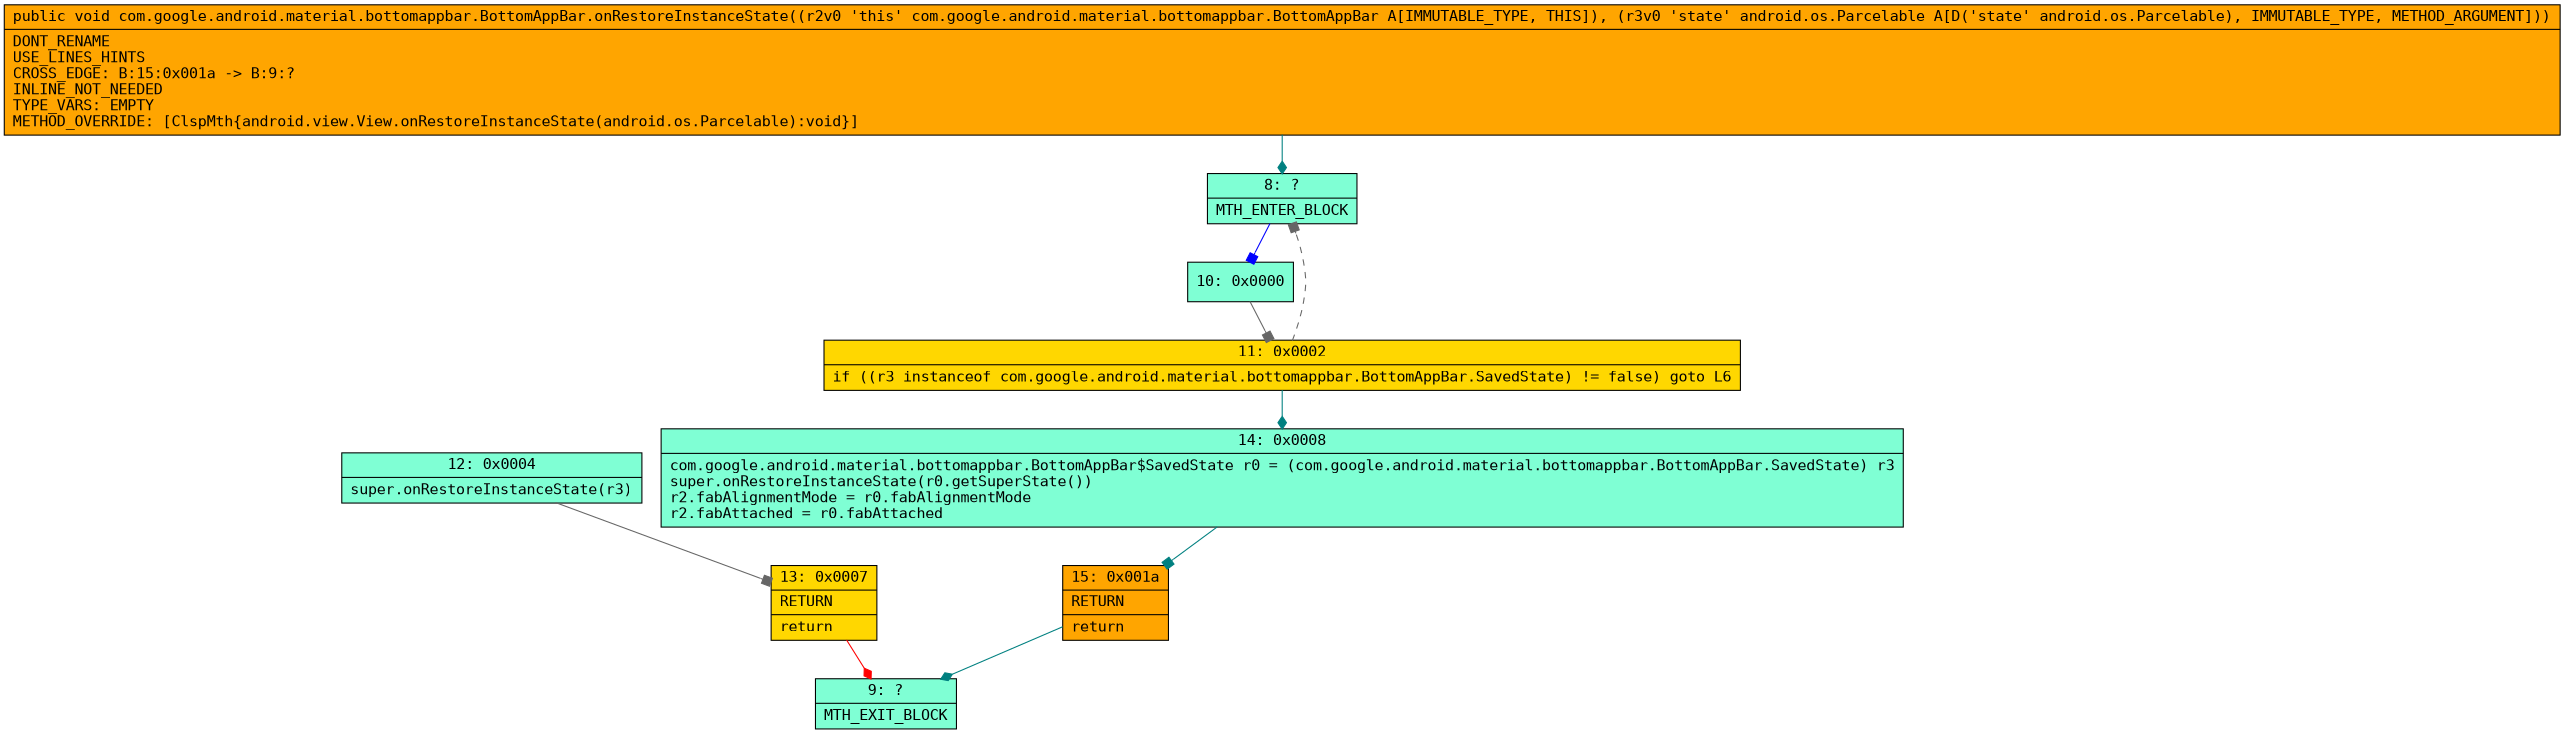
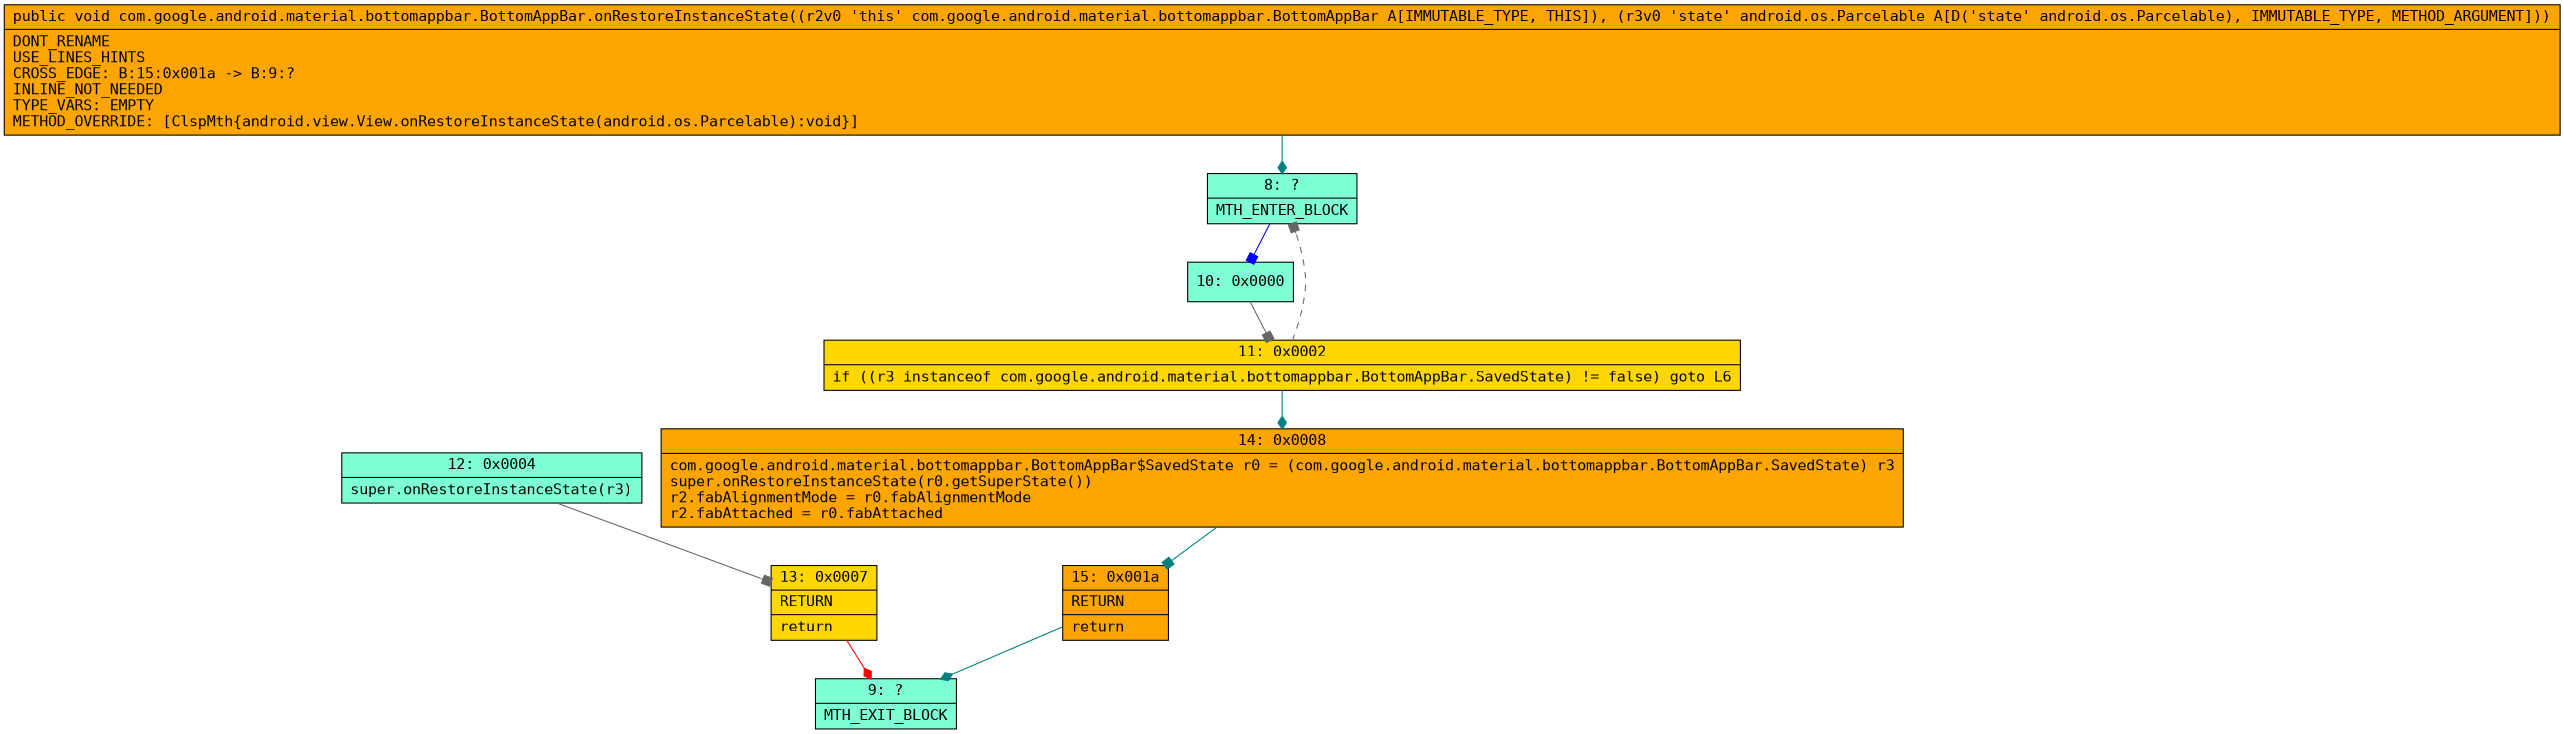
node "14: 0x0008": fillcolor aquamarine -> orange
